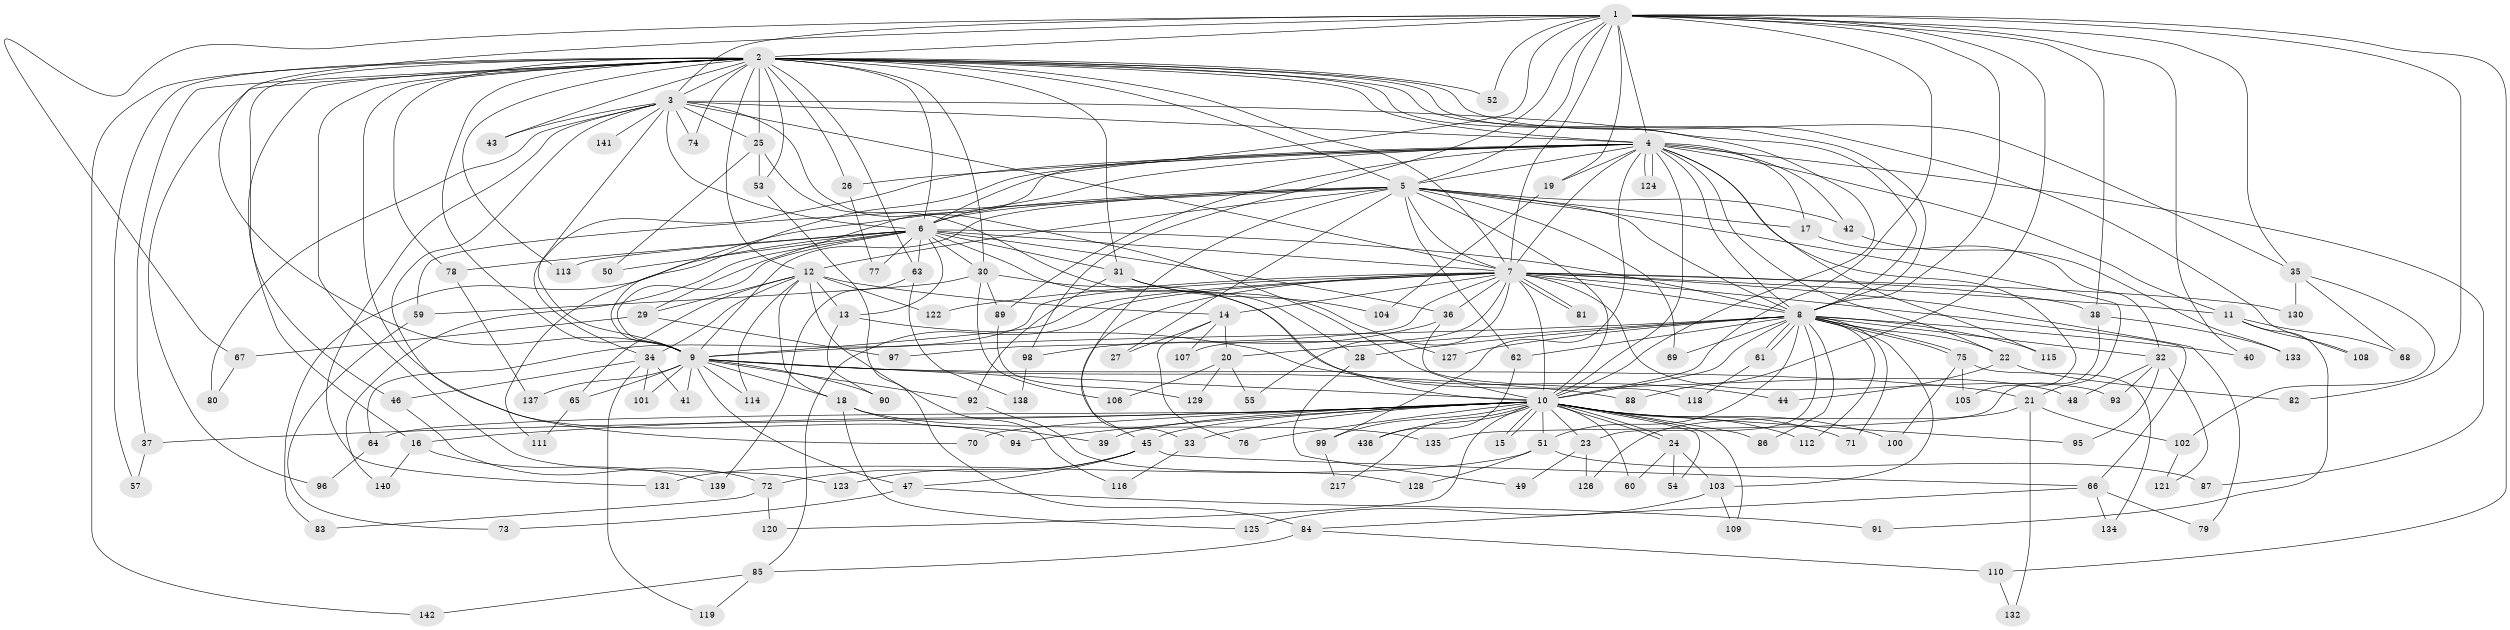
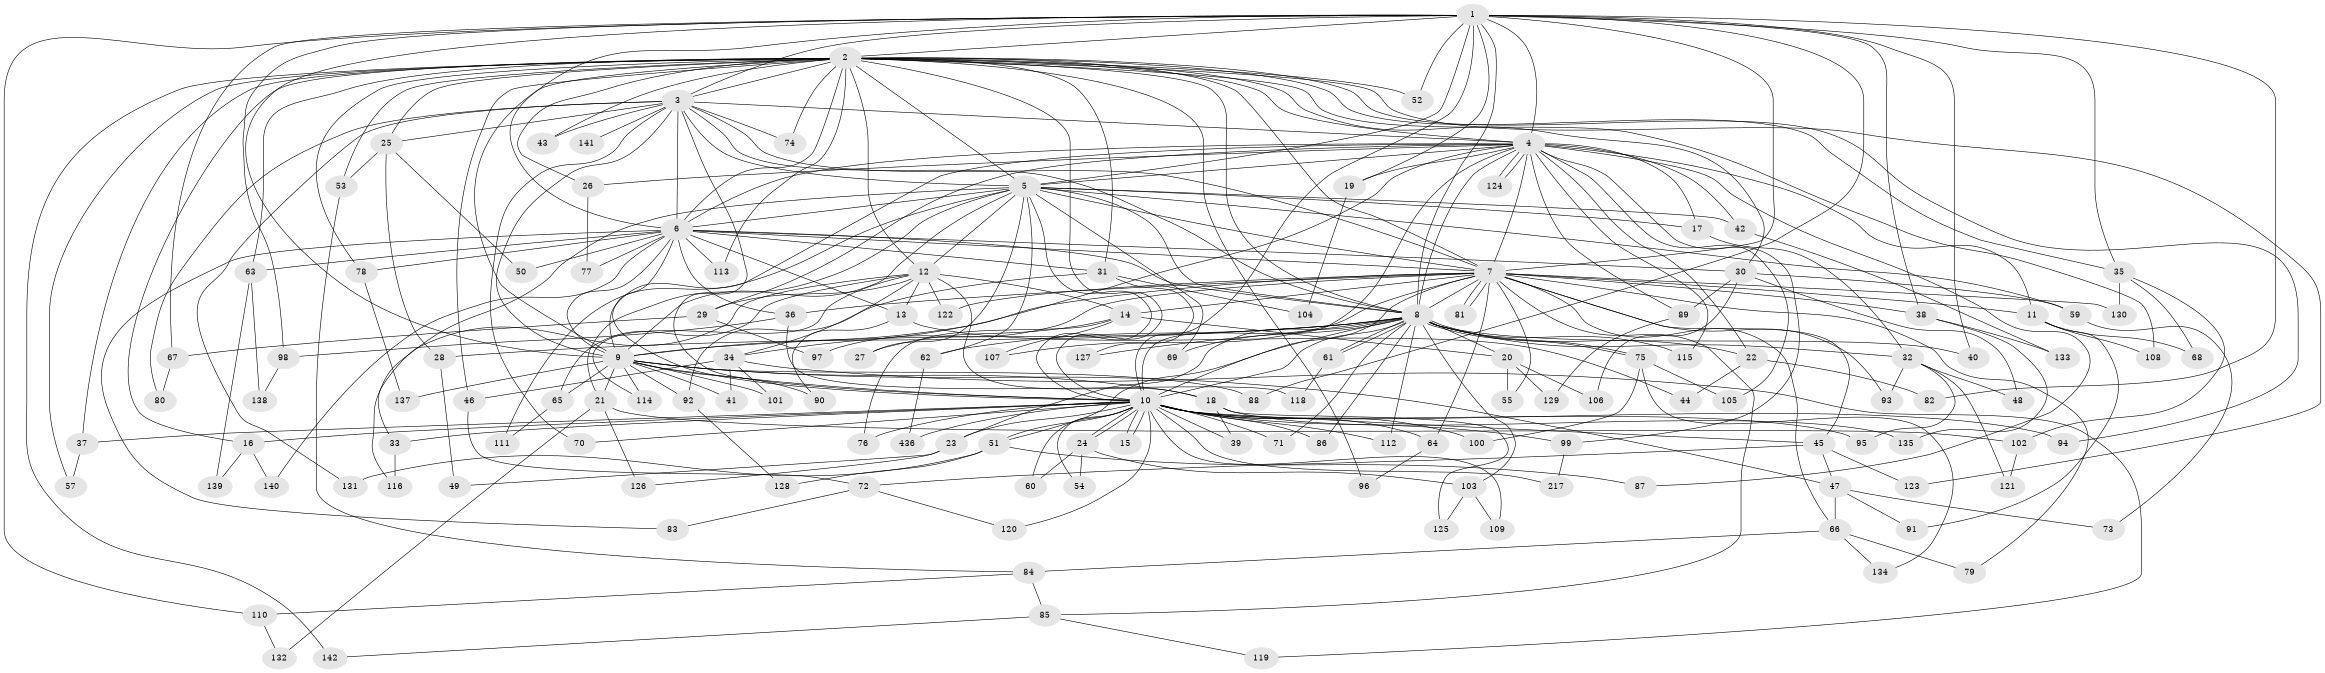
edge "3" -- "5": added
edge "45" -- "66": now "47" -- "66"
